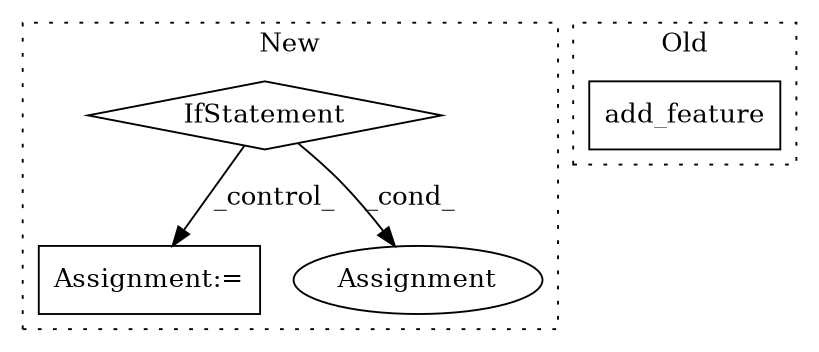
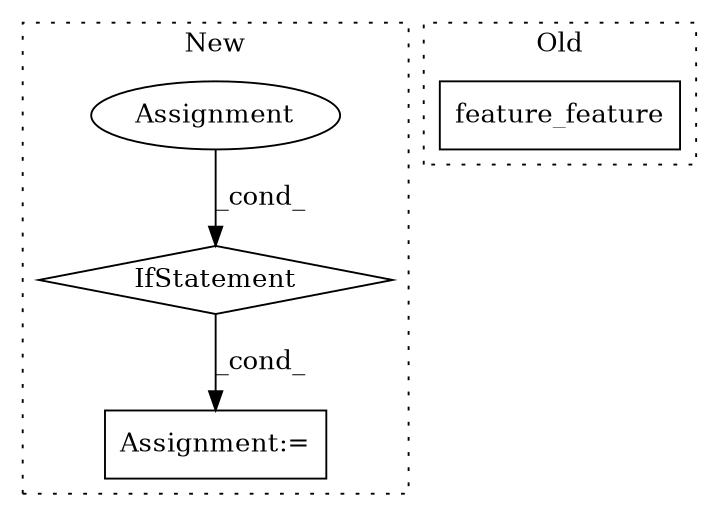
node "add_feature": label "add_feature" -> "feature_feature"
edge "IfStatement" -> "Assignment": reversed
edge "IfStatement" -> "Assignment:=": label "_control_" -> "_cond_"
